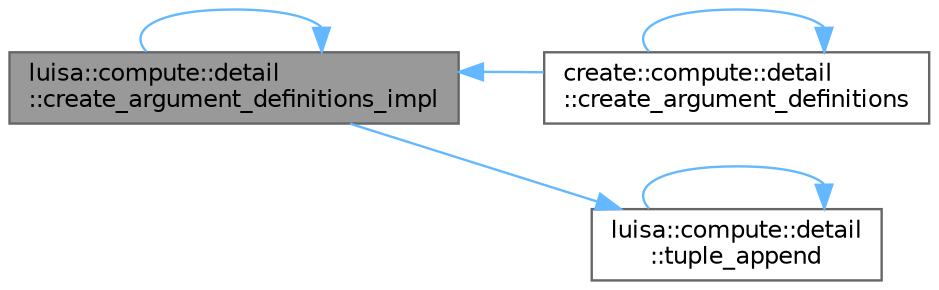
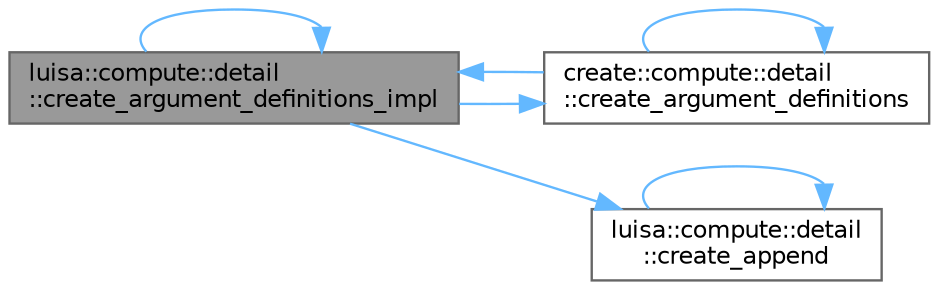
edge "luisa::compute::detail ::create_argument_definitions_impl" -> "create::compute::detail ::create_argument_definitions": added
node "luisa::compute::detail ::tuple_append": label "luisa::compute::detail ::tuple_append" -> "luisa::compute::detail ::create_append"
